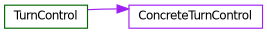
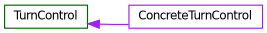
edge "TurnControl" -> "ConcreteTurnControl": reversed
